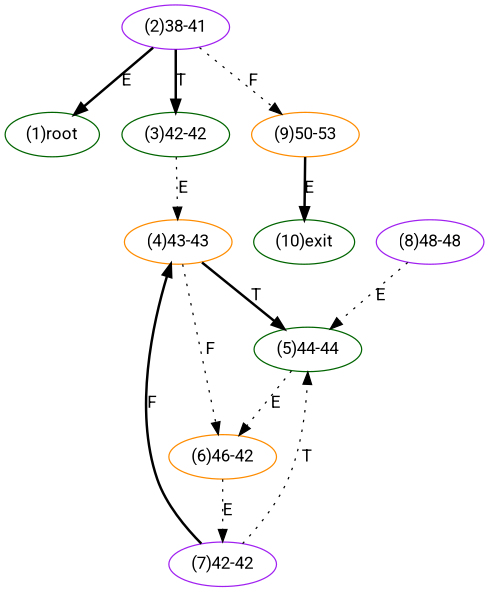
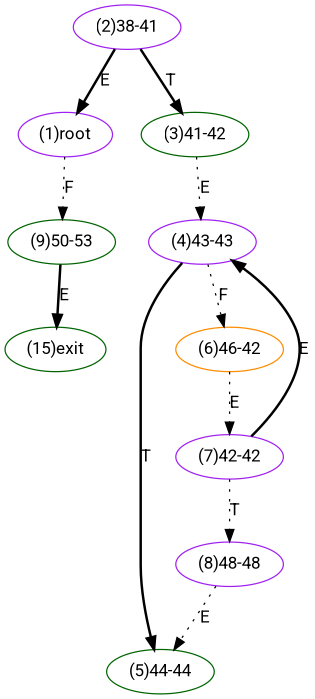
edge "(2)38-41" -> "(9)50-53": now "(1)root" -> "(9)50-53"
node "(1)root": color darkgreen -> purple
node "(3)42-42": label "(3)42-42" -> "(3)41-42"
node "(9)50-53": color darkorange -> darkgreen
node "(4)43-43": color darkorange -> purple
node "(10)exit": label "(10)exit" -> "(15)exit"
edge "(5)44-44" -> "(6)46-42": removed, label "E"
edge "(7)42-42" -> "(4)43-43": label "F" -> "E"
edge "(7)42-42" -> "(5)44-44": now "(7)42-42" -> "(8)48-48"
